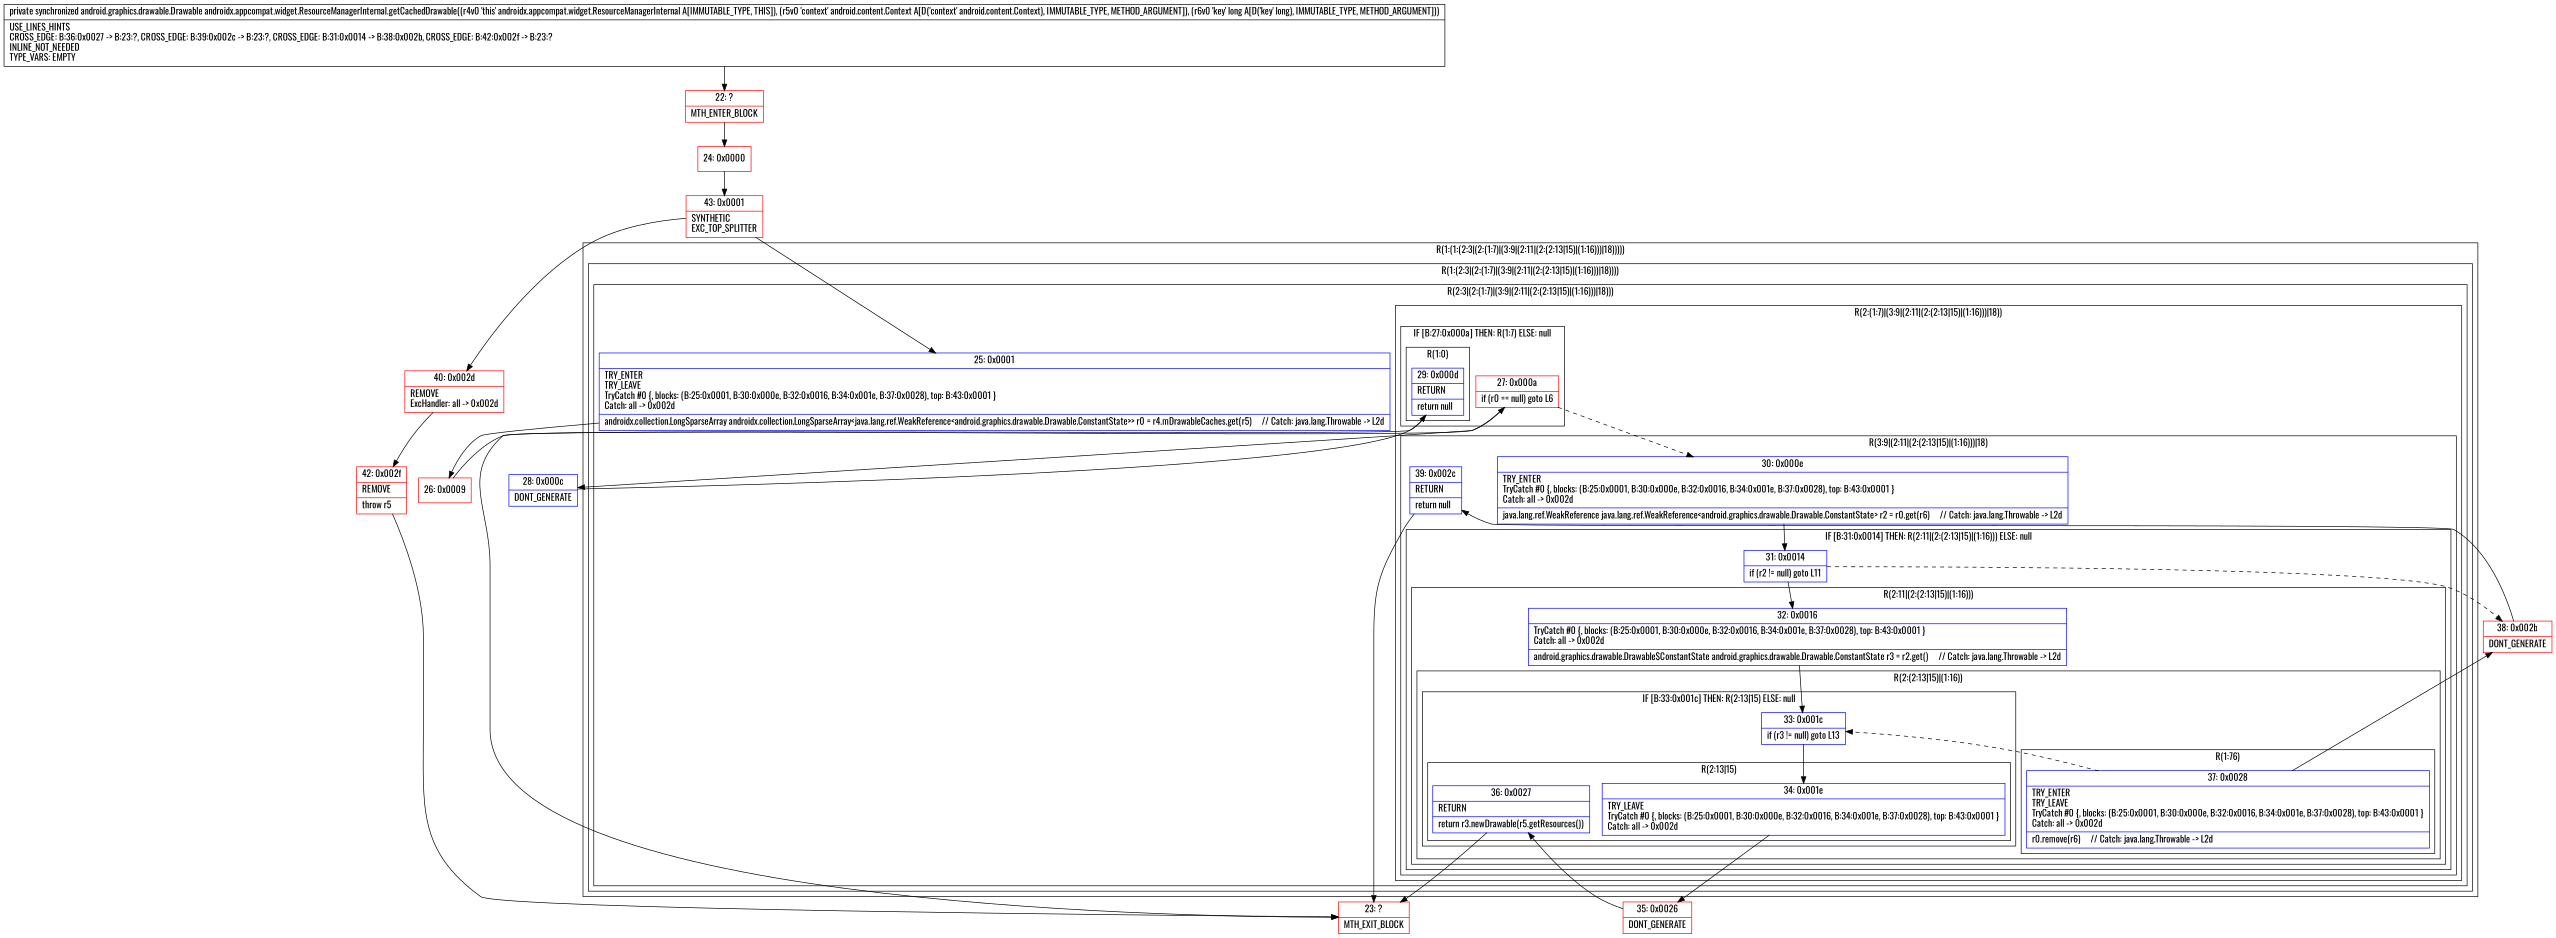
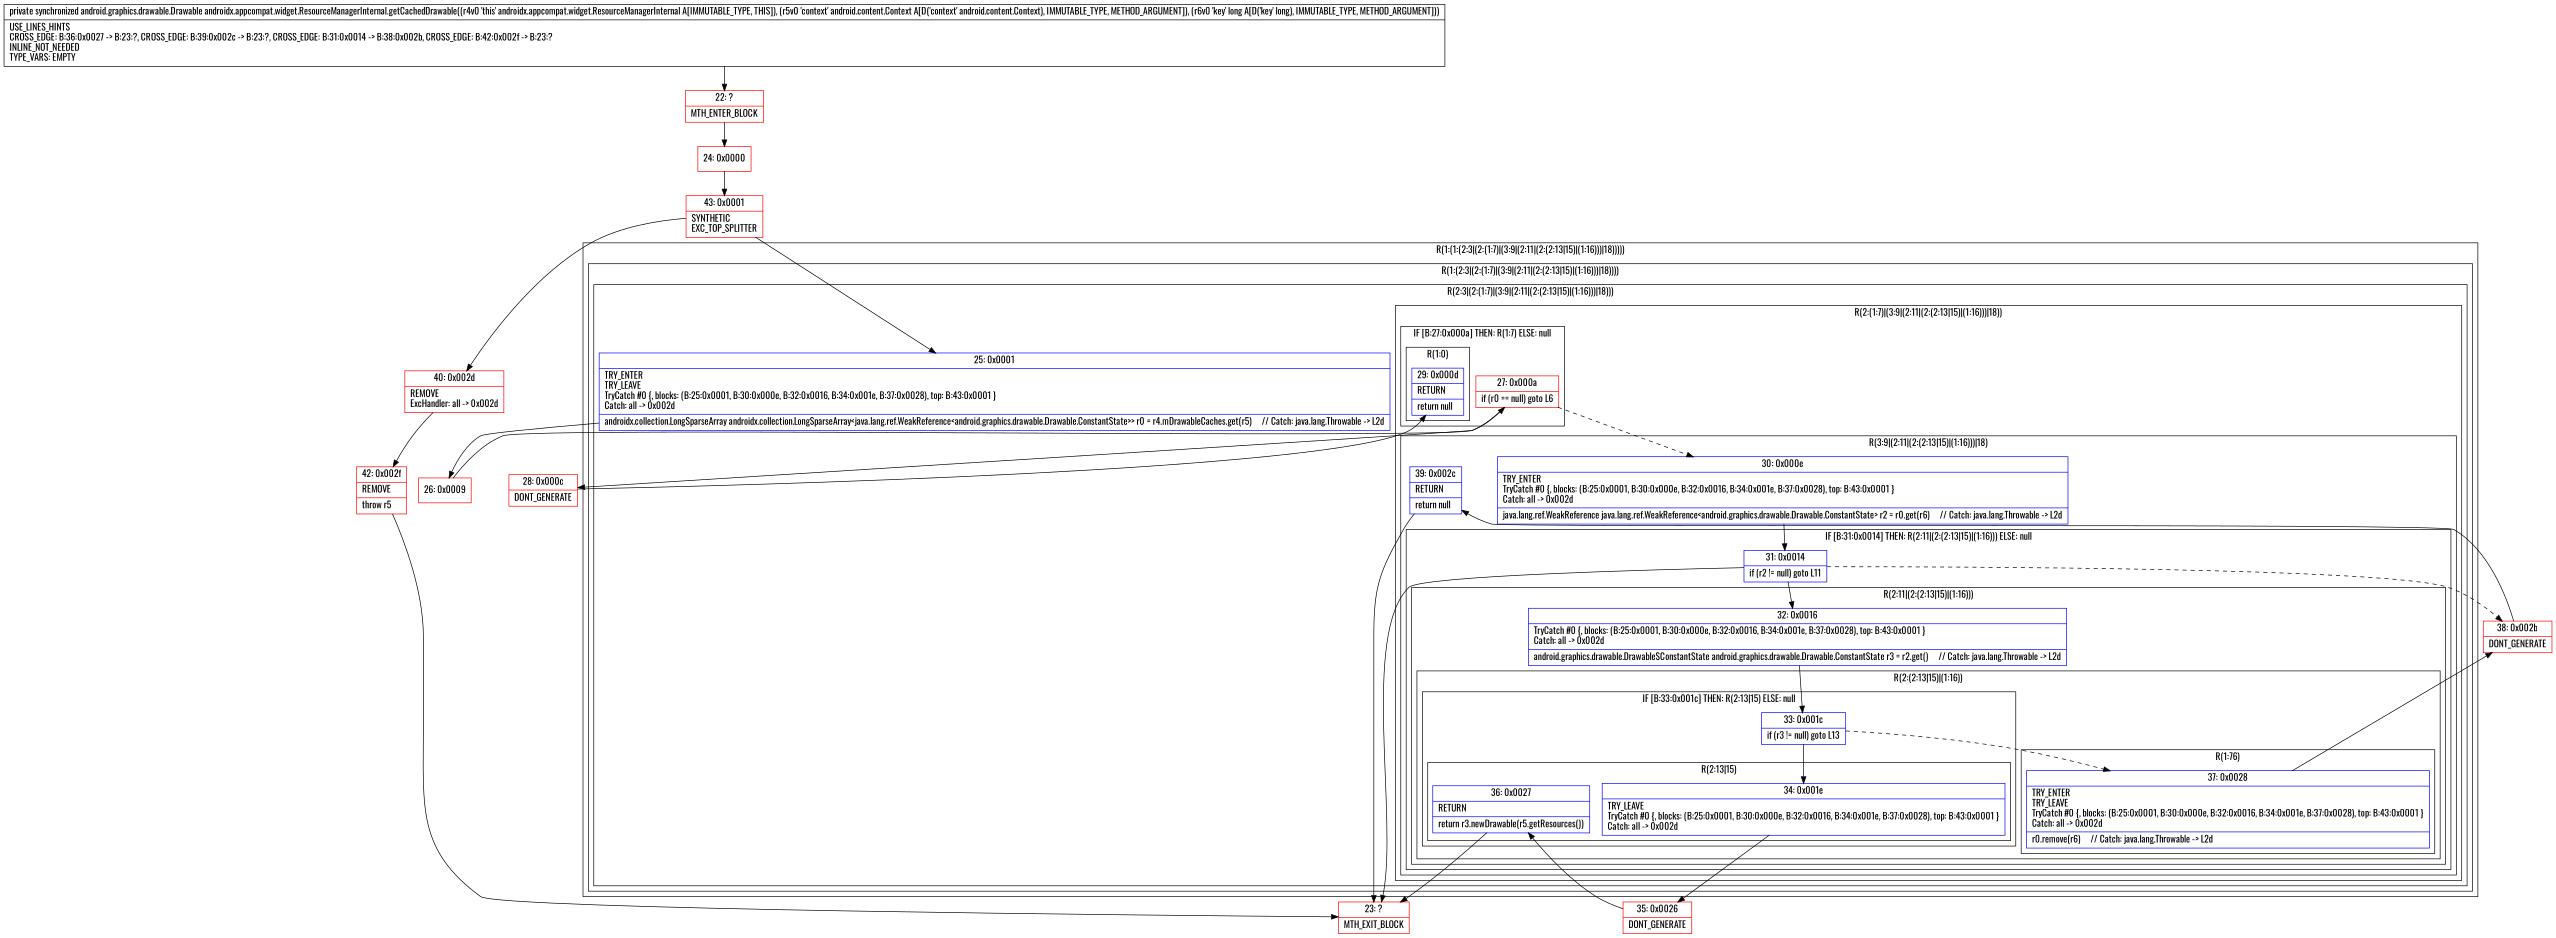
node "28: 0x000c": color blue -> red
edge "29: 0x000d" -> "23: ?": now "31: 0x0014" -> "23: ?"
edge "37: 0x0028" -> "33: 0x001c": reversed
